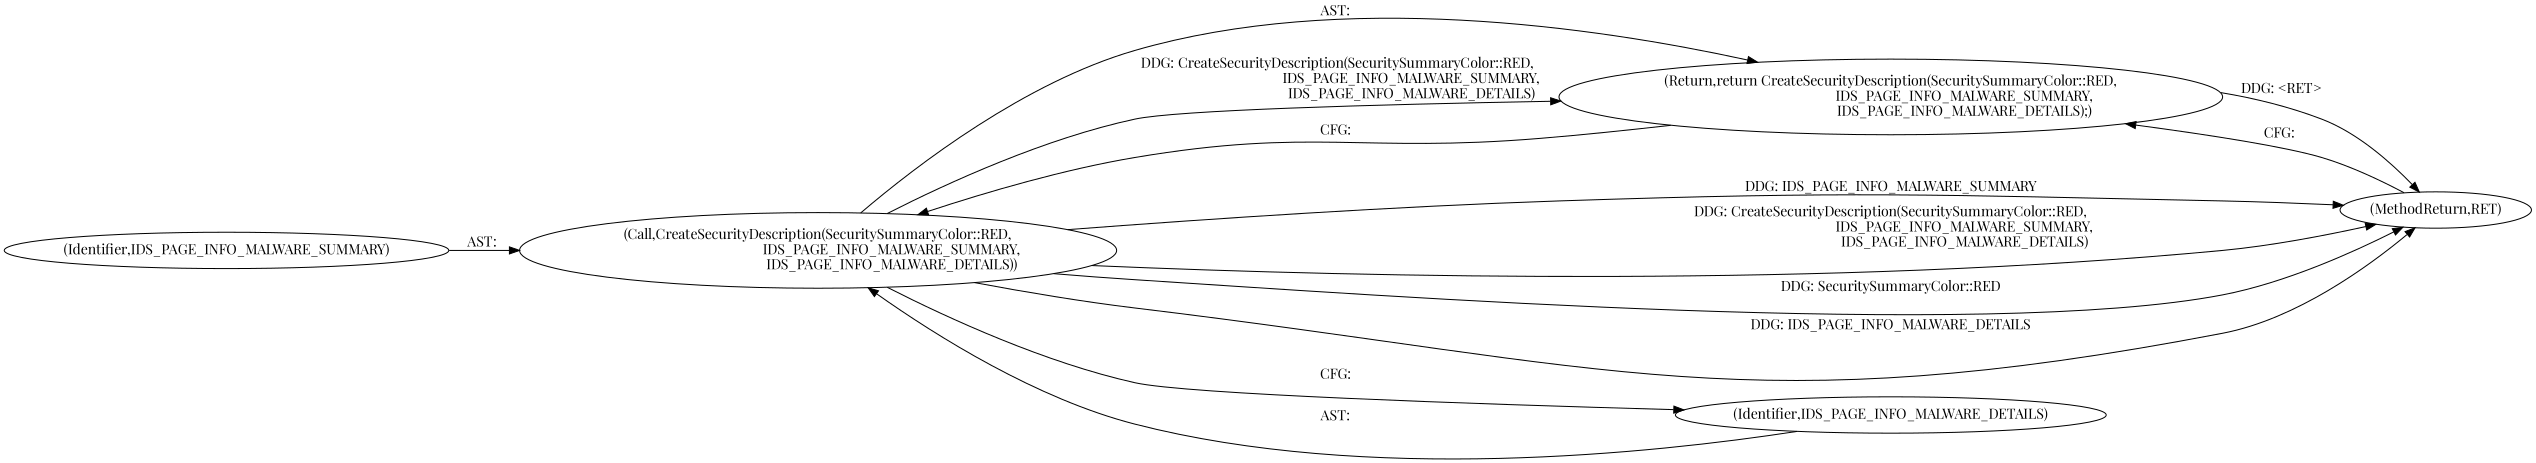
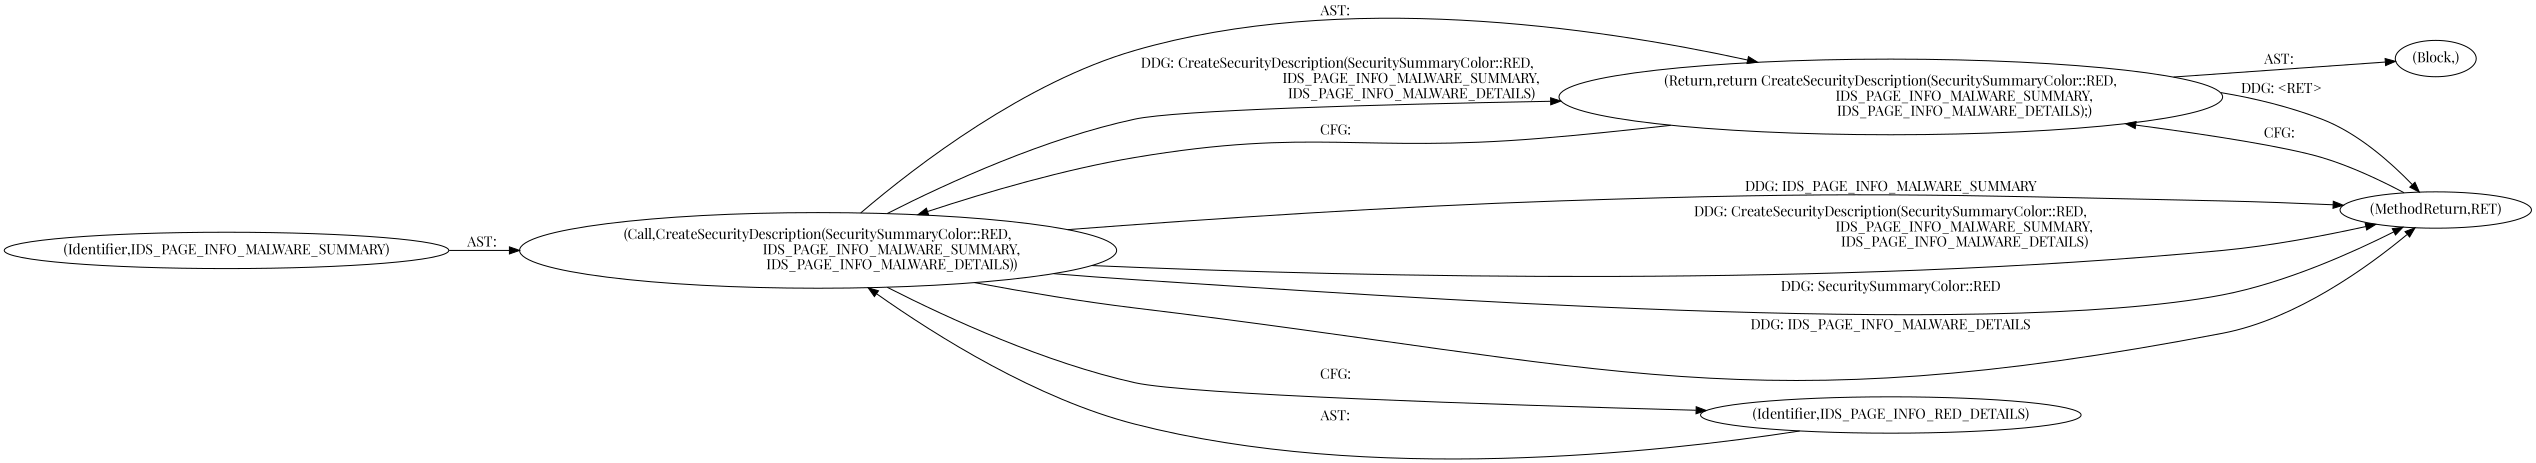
node "(Block,)": added
node "(Identifier,IDS_PAGE_INFO_MALWARE_DETAILS)": label "(Identifier,IDS_PAGE_INFO_MALWARE_DETAILS)" -> "(Identifier,IDS_PAGE_INFO_RED_DETAILS)"
